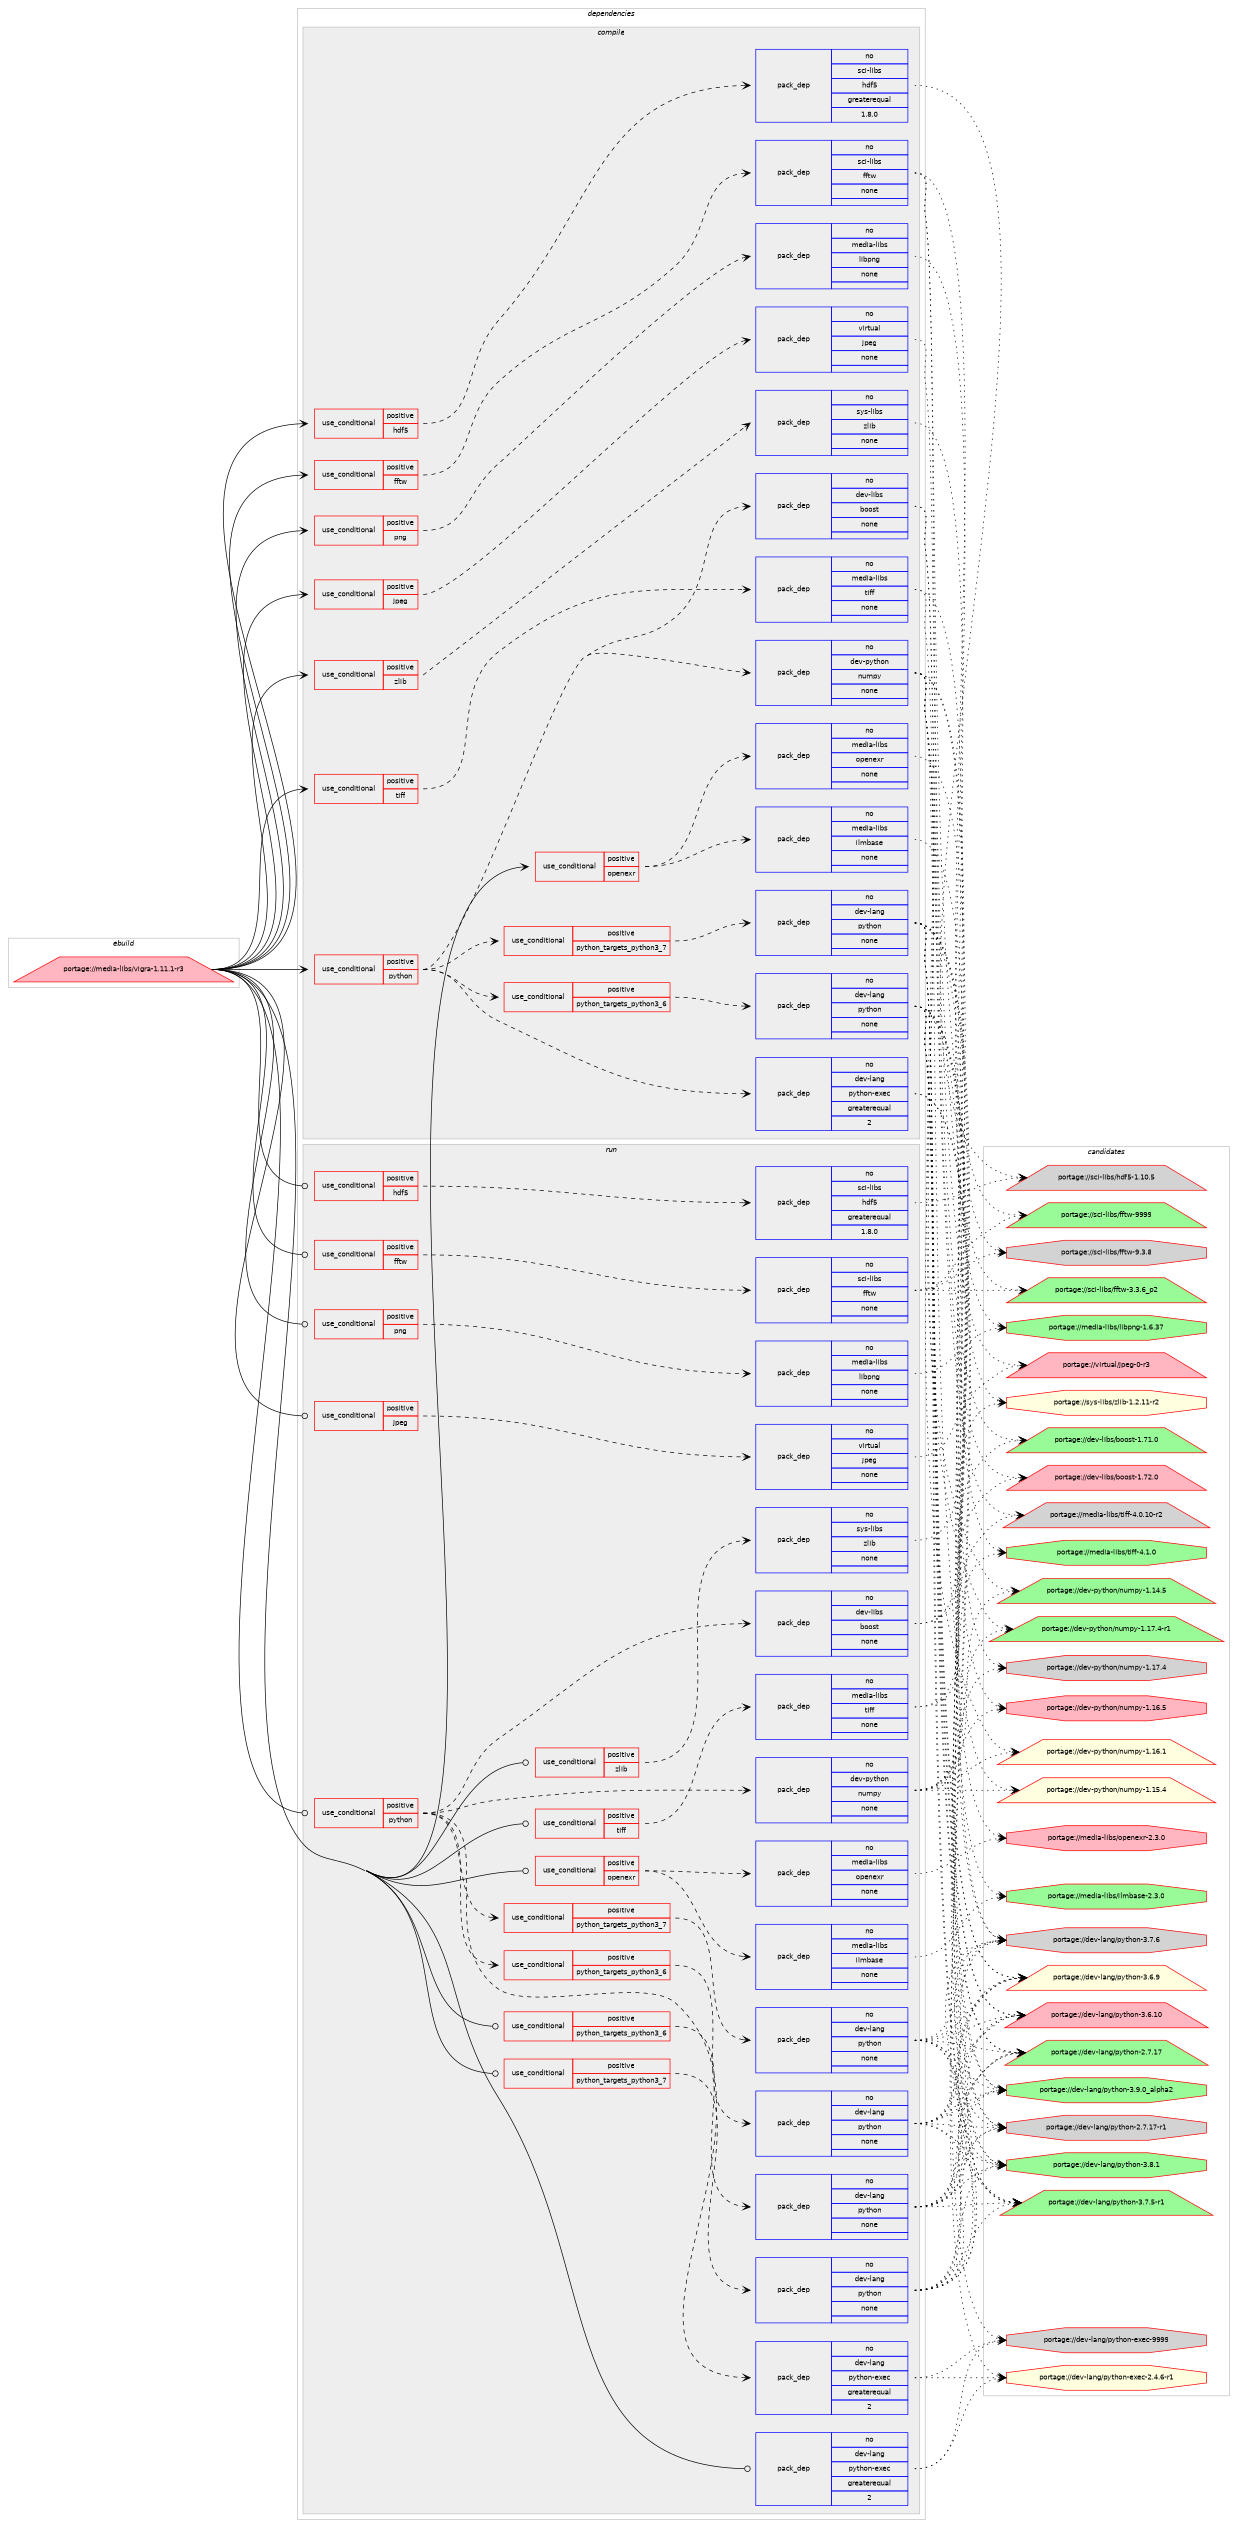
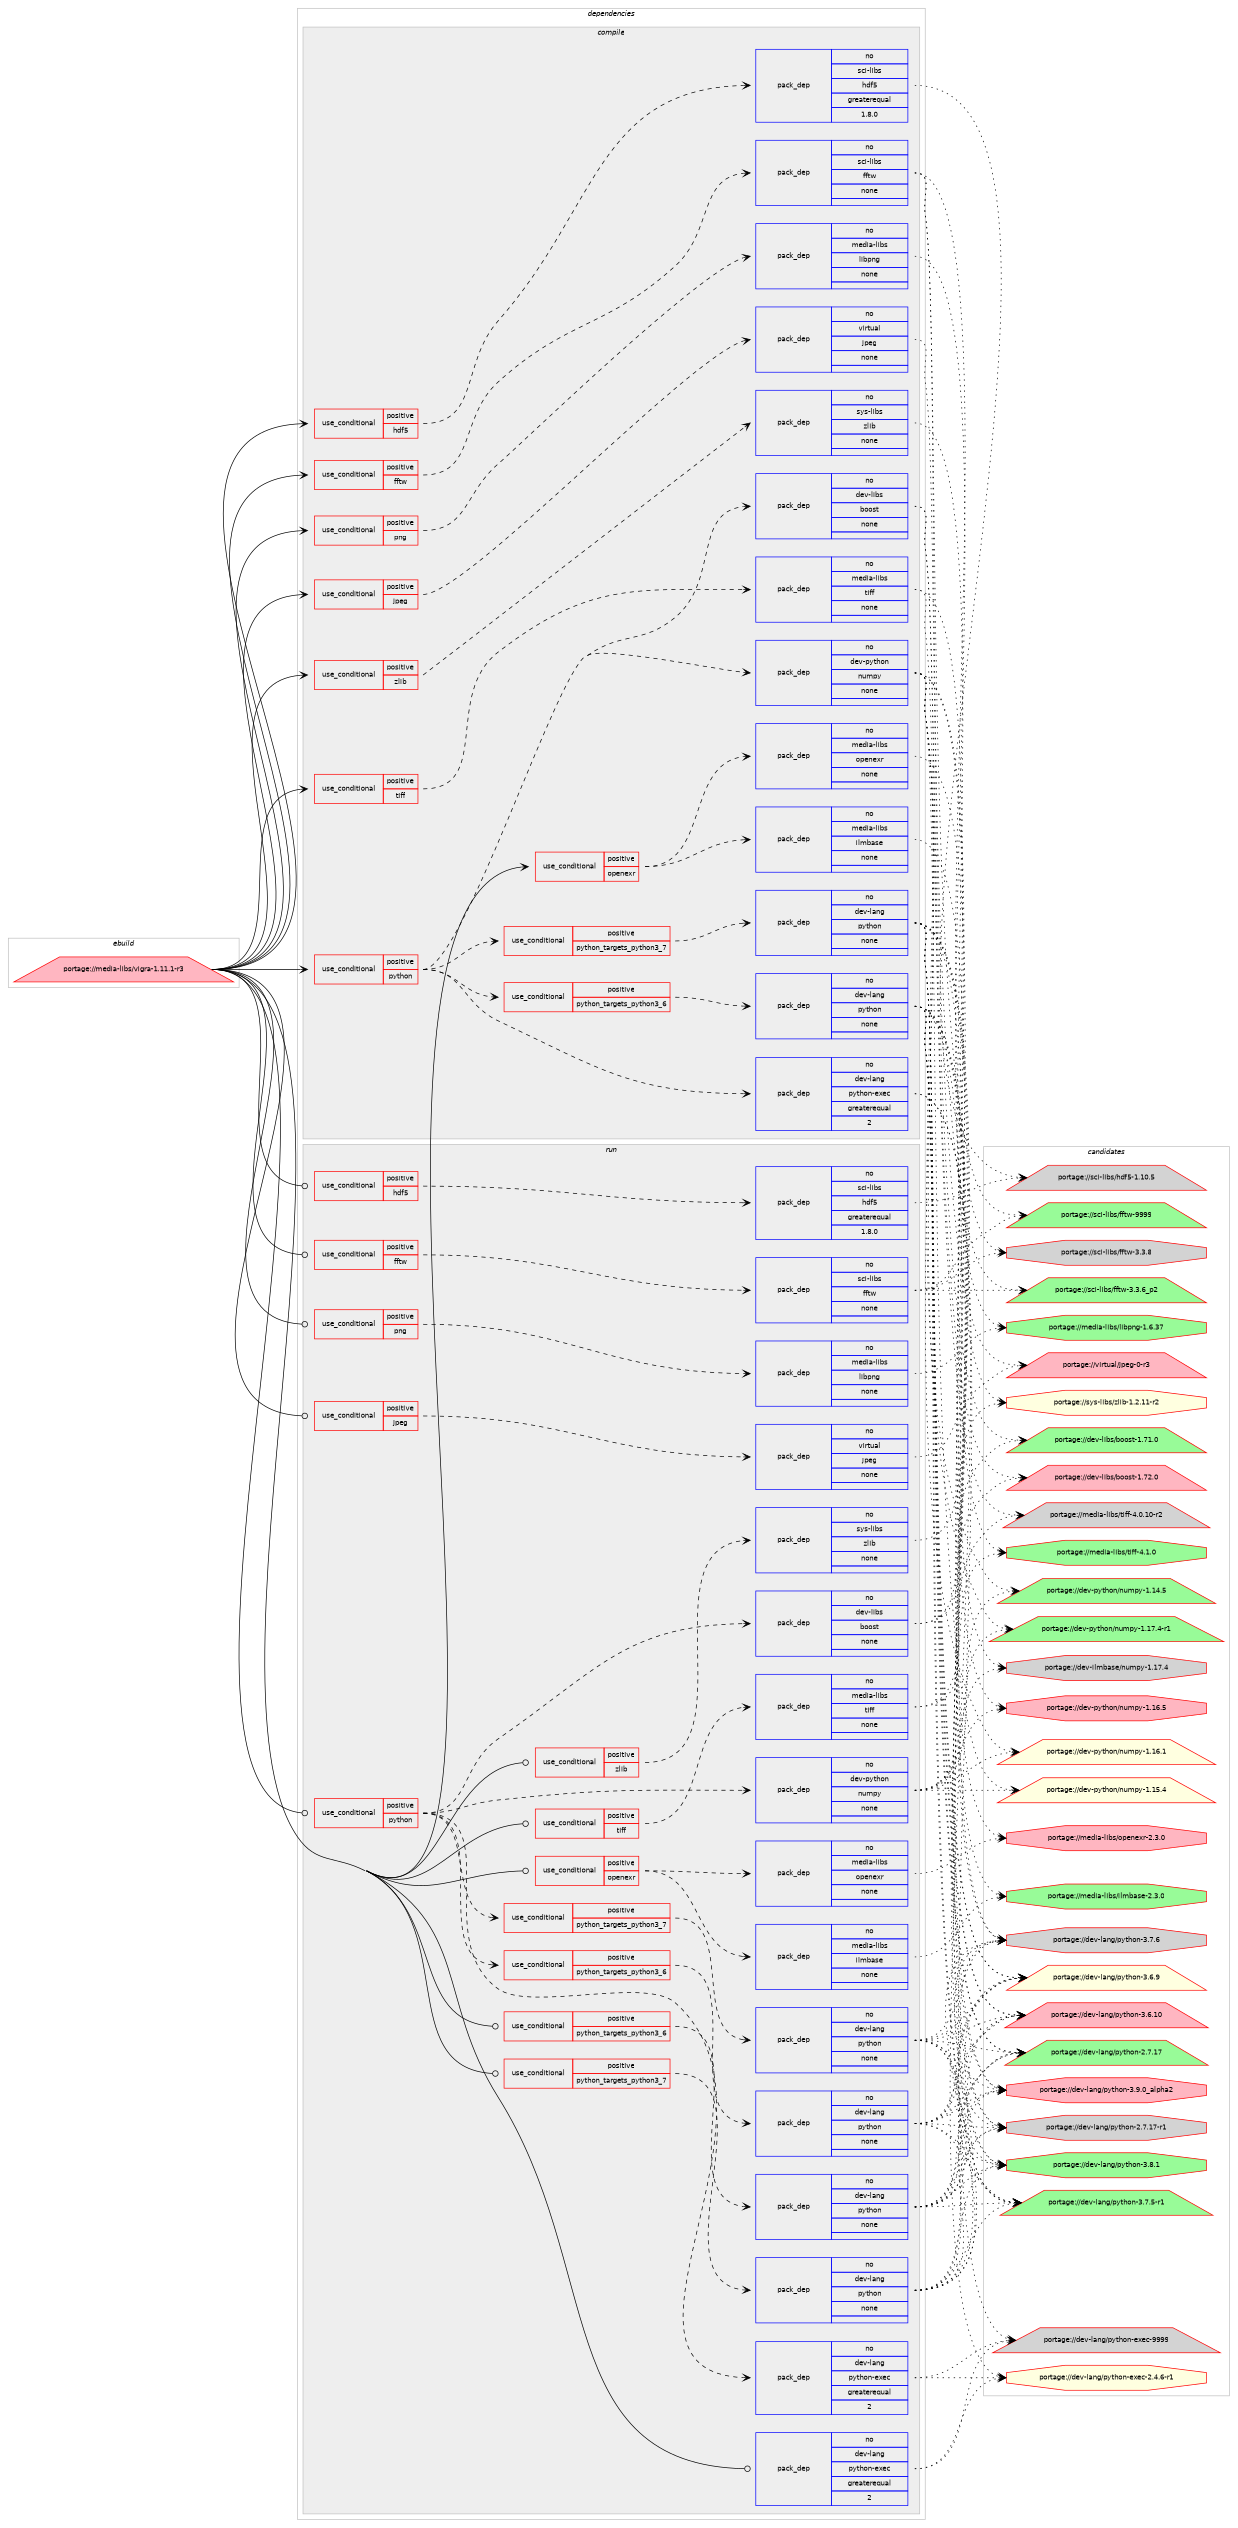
node "portage://sci-libs/fftw-9.3.8": label "portage://sci-libs/fftw-9.3.8" -> "portage://sci-libs/fftw-3.3.8"
node "portage://dev-python/numpy-1.17.4": label "portage://dev-python/numpy-1.17.4" -> "portage://dev-ilmbase/numpy-1.17.4"
node "portage://dev-lang/python-3.9.0_alpha2": fillcolor palegreen -> lightpink
node "portage://dev-lang/python-exec-9999": shape octagon -> trapezium
